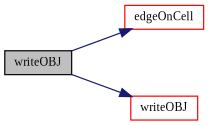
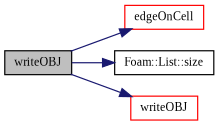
node "Foam::List::size": added
